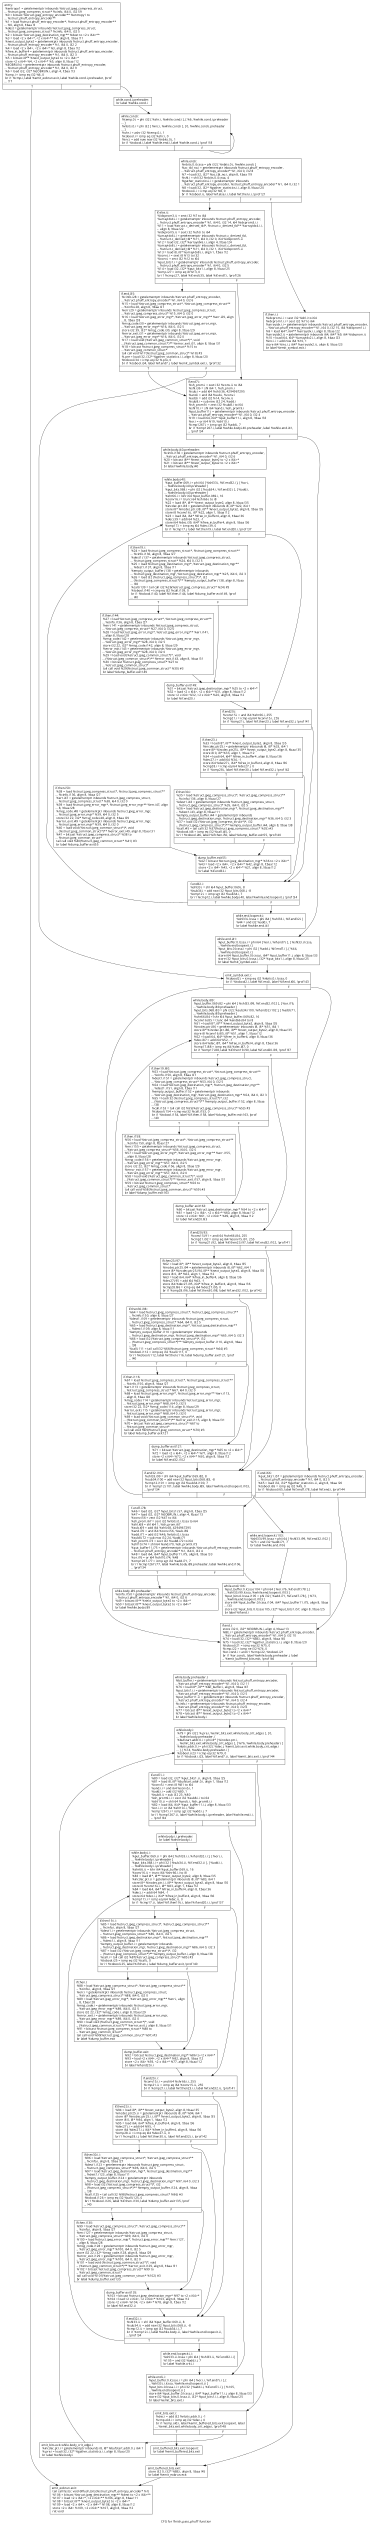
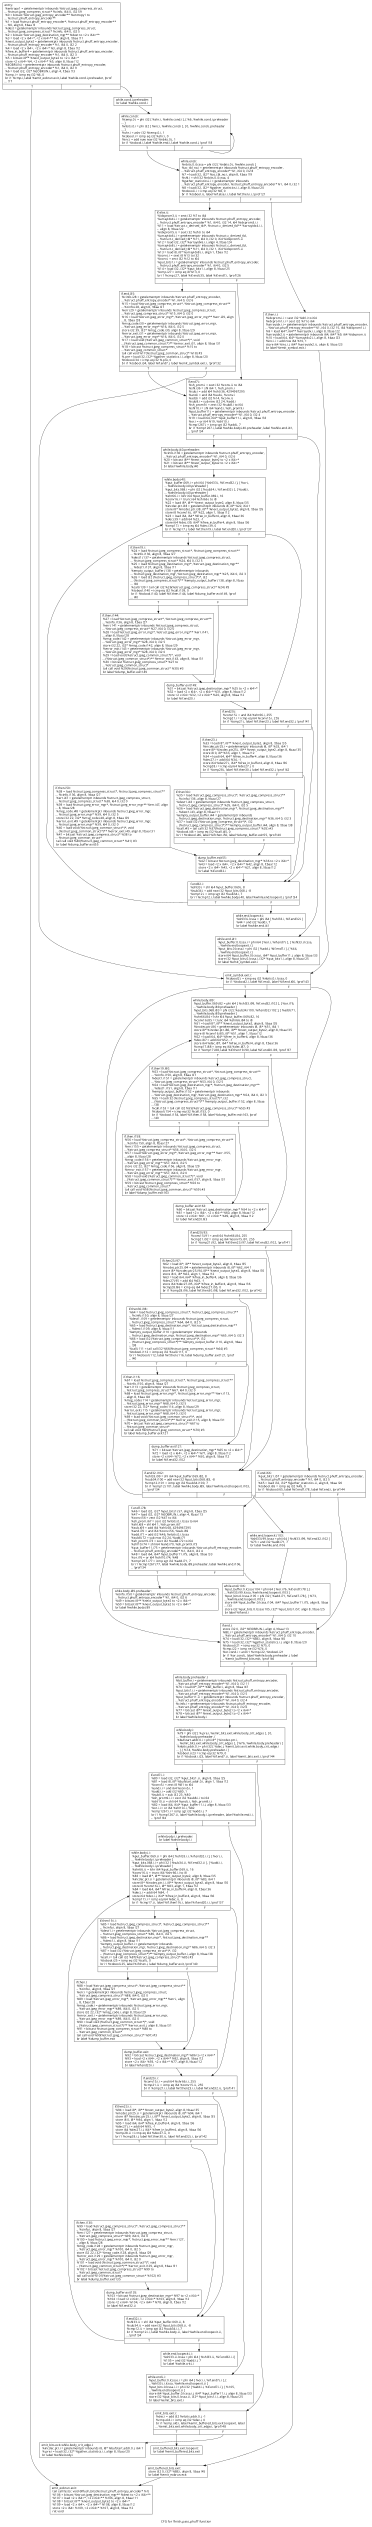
edge "while.cond.i:" -> "while.end.i:": added
edge "if.then.i.i:" -> "emit_symbol.exit.i:": added
node "while.body.i89:": text "%conv16.i85 = trunc i64 %end66.i84 to i8" -> "%conv16.i85 = trunc i64 %shr66.i84 to i8"
edge "emit_bits.exit.while.body_crit_edge.i:" -> "while.body.i:": removed
node "if.then30.i.i:": removed
